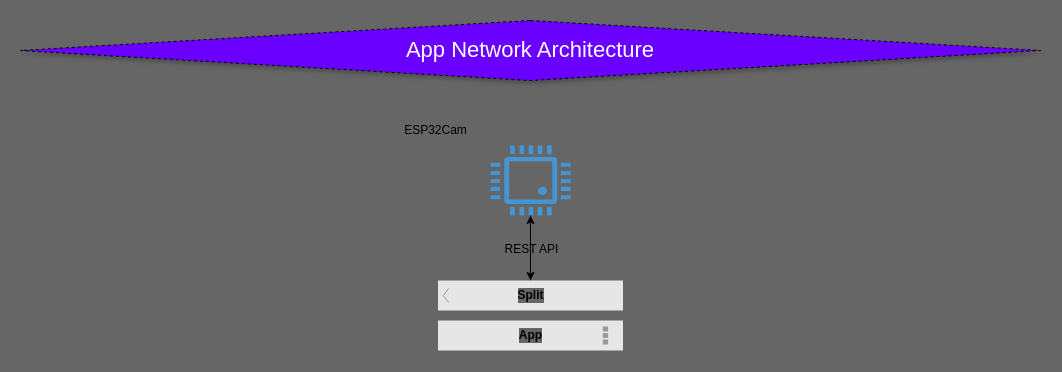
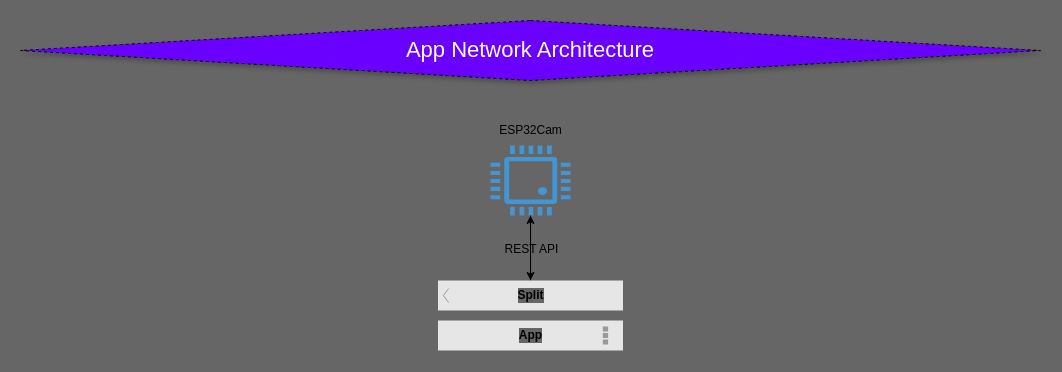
node "ESP32Cam": moved (436, 131) -> (531, 131)
